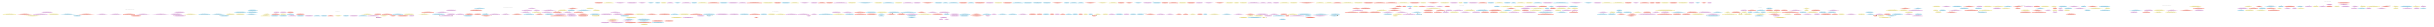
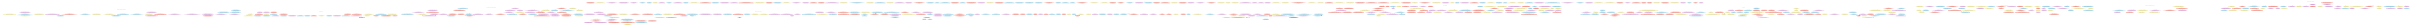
node "def_ContextPatternXpt_contextInterfaceSetterSignature2": removed
